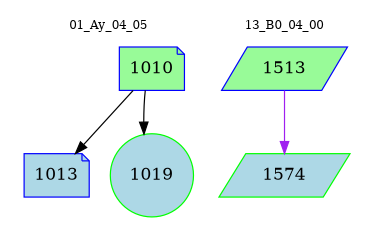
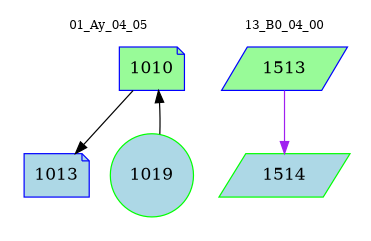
edge "1010" -> "1019": reversed
node "1574": label "1574" -> "1514"
